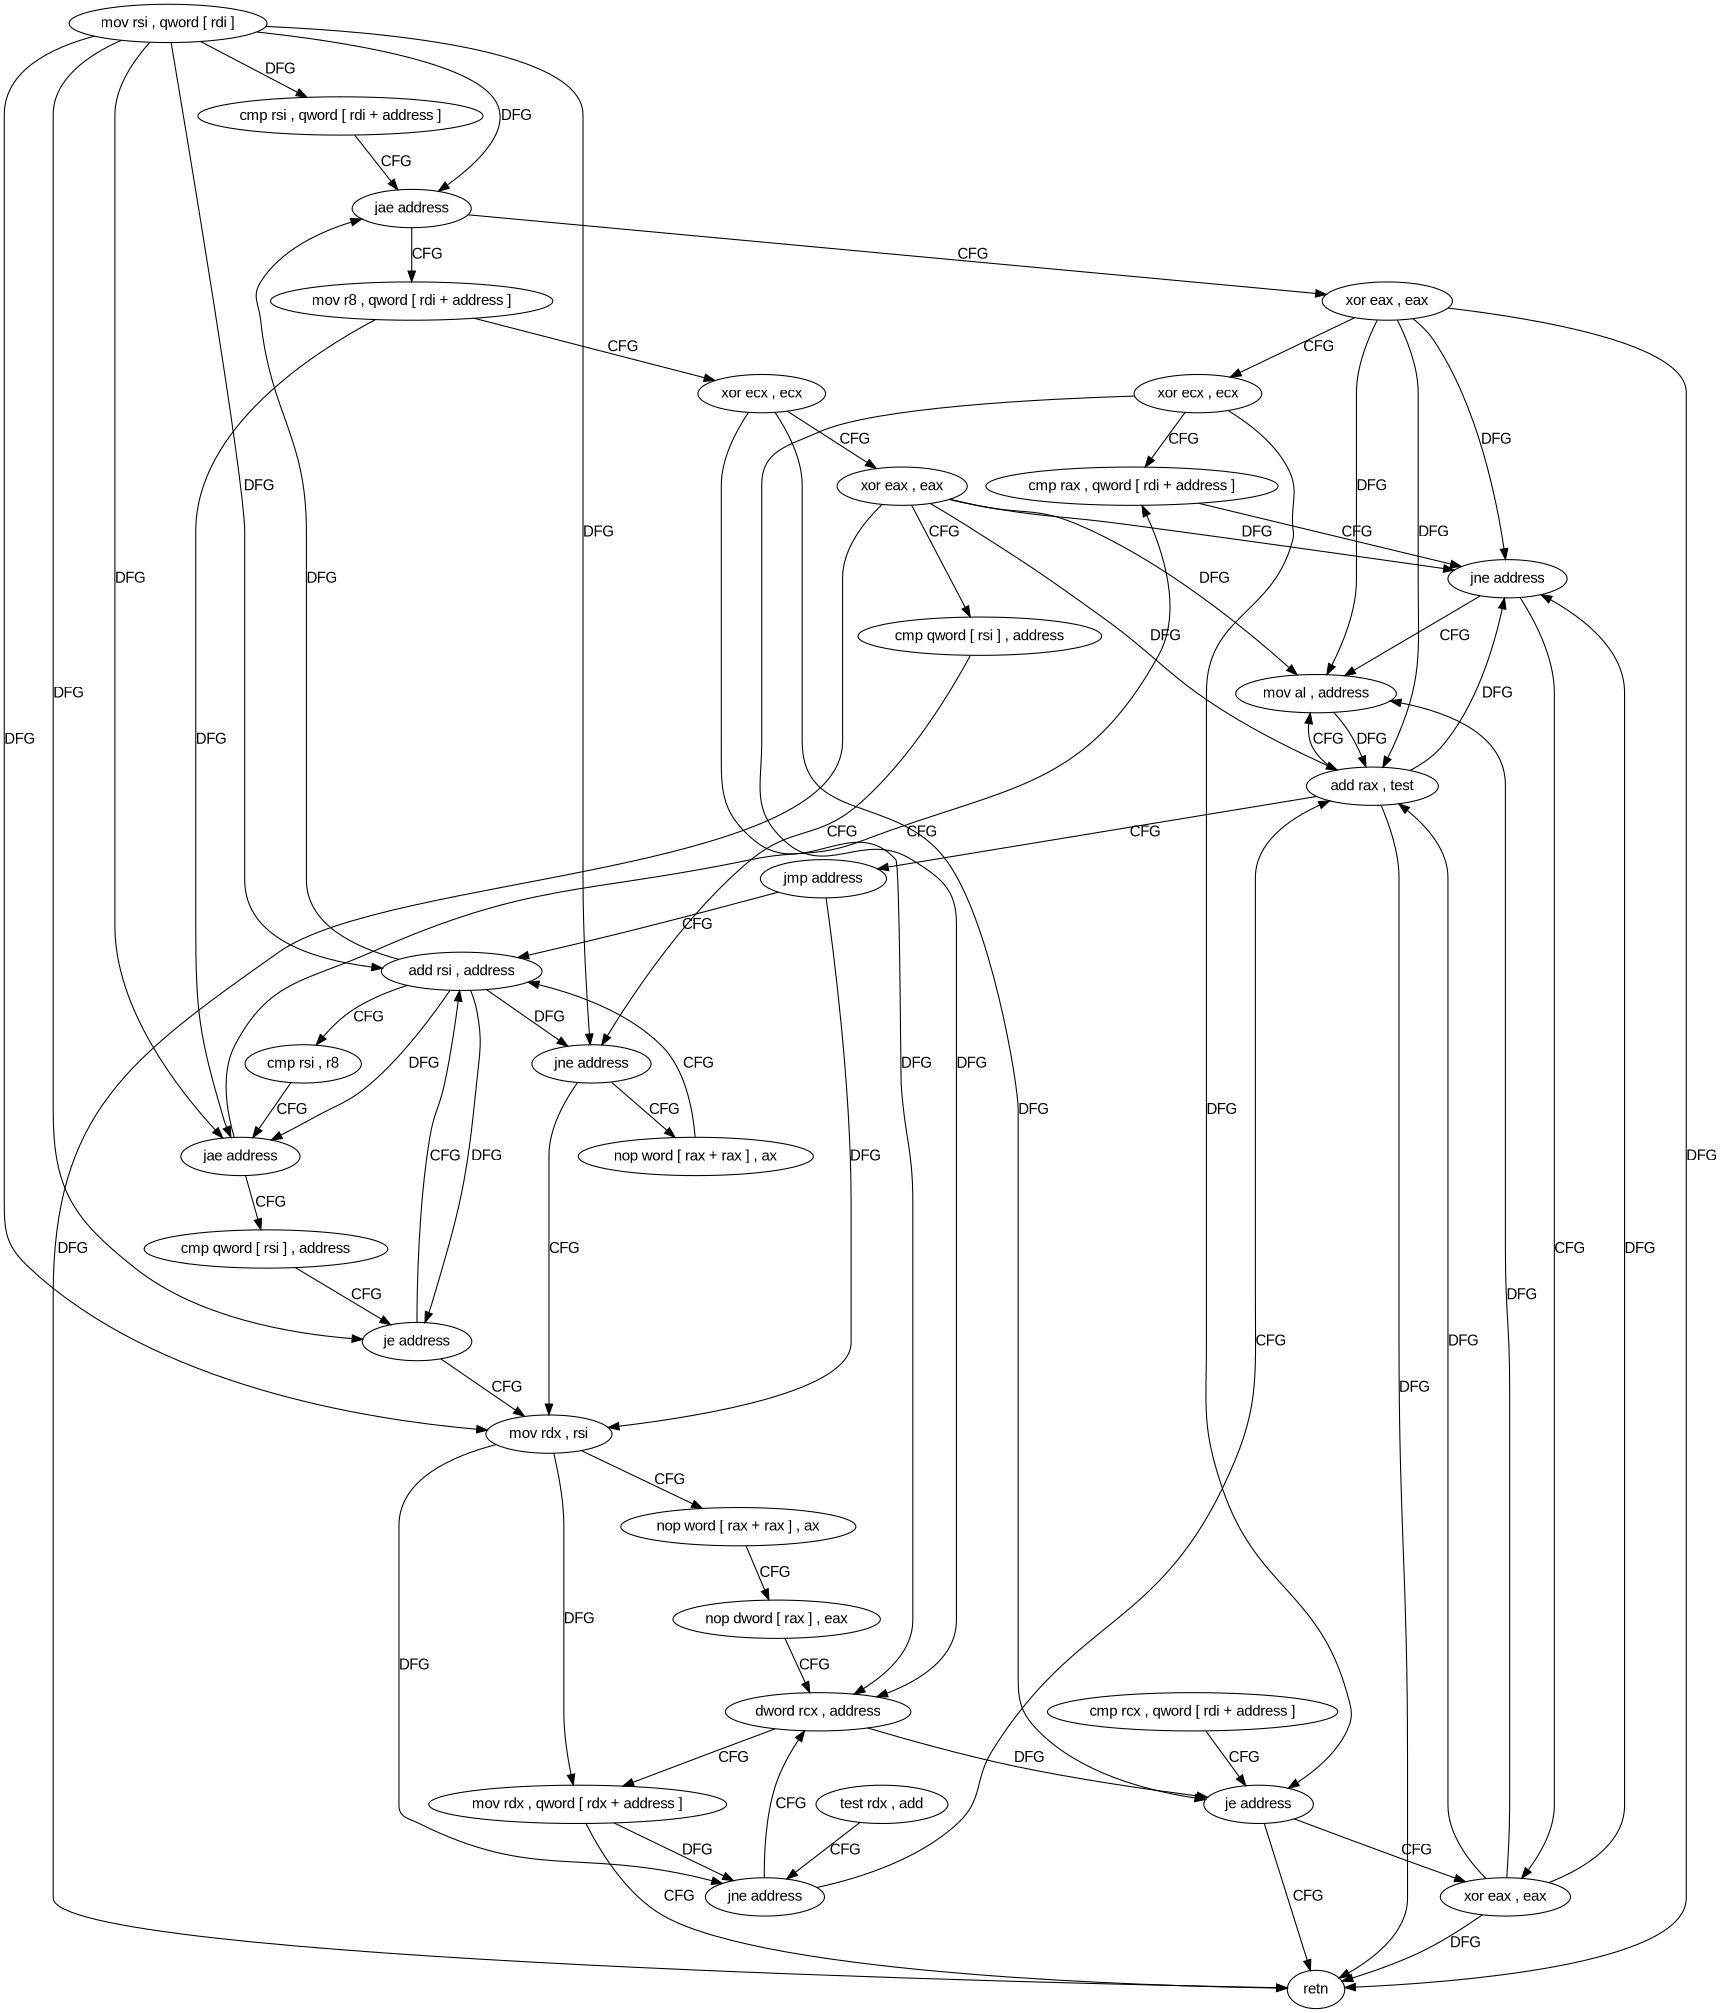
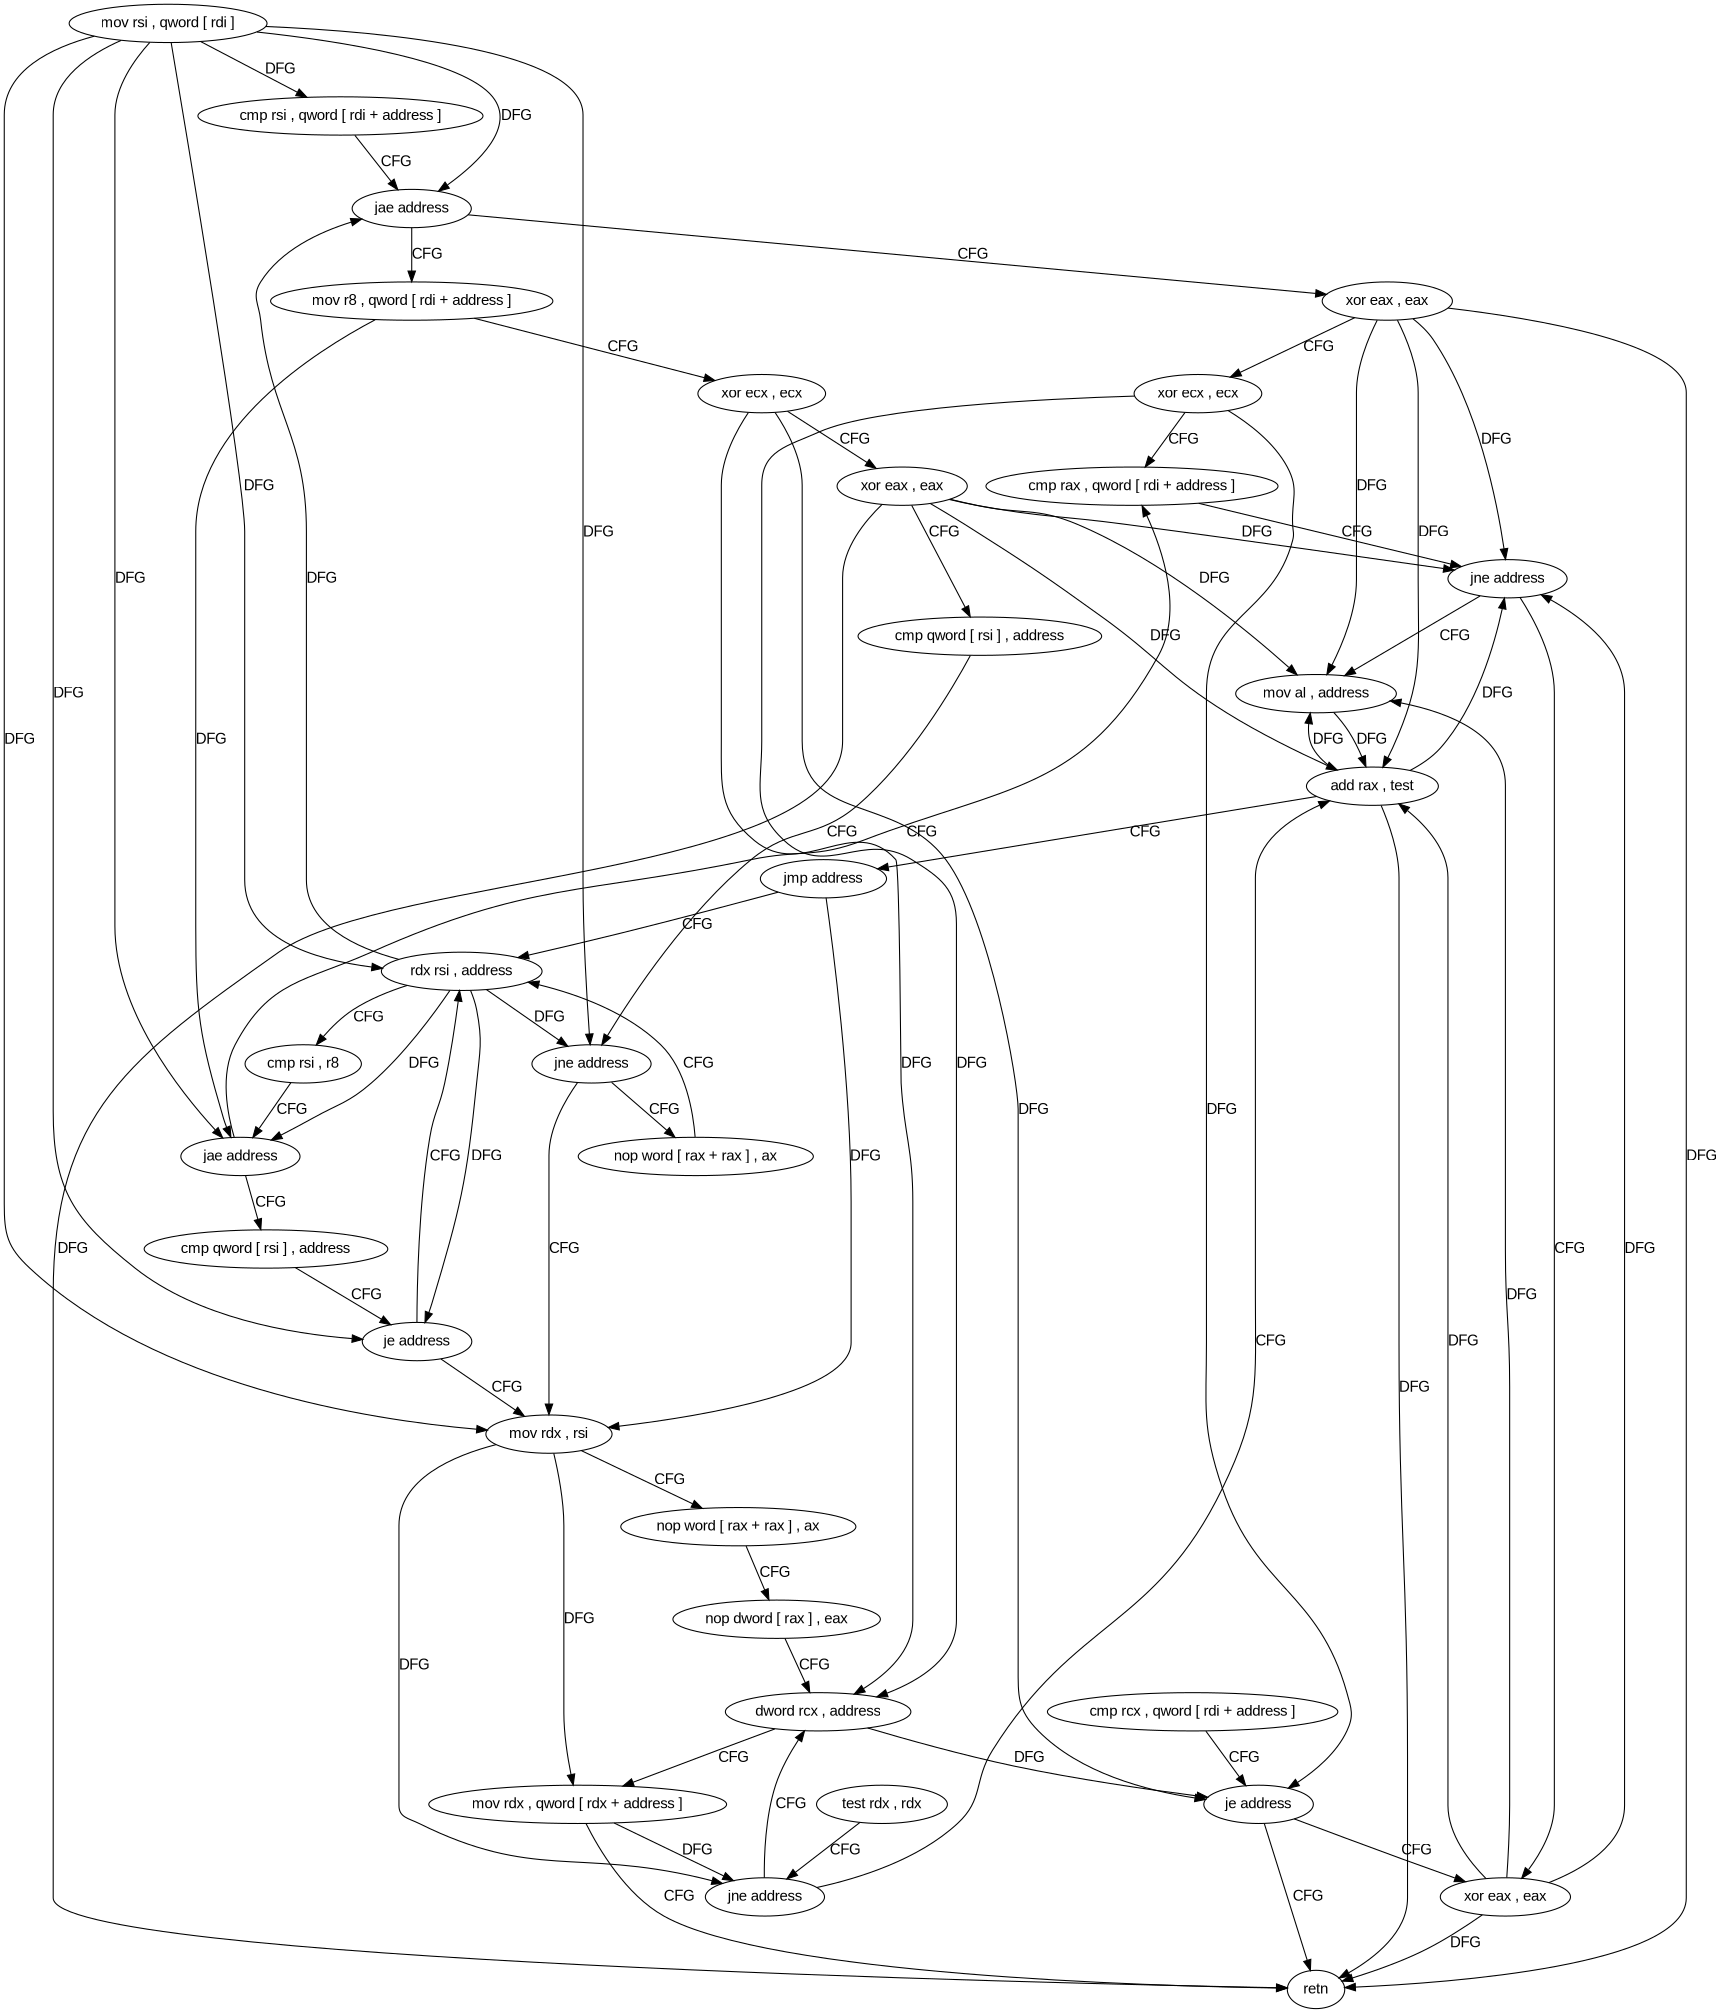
edge "add rax , test" -> "mov al , address": label "CFG" -> "DFG"
node "add rsi , address": label "add rsi , address" -> "rdx rsi , address"
node "test rdx , add": label "test rdx , add" -> "test rdx , rdx"
